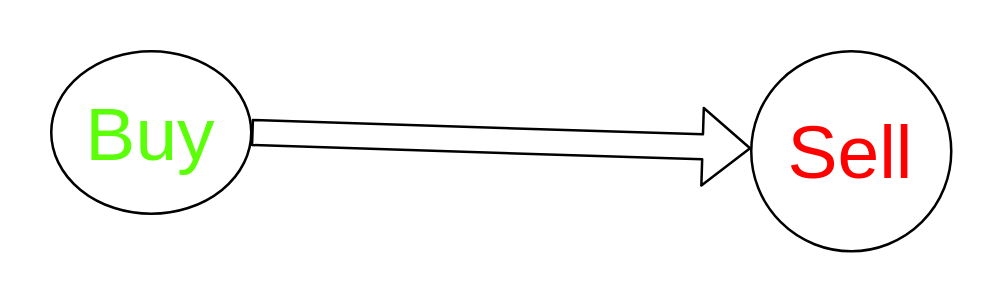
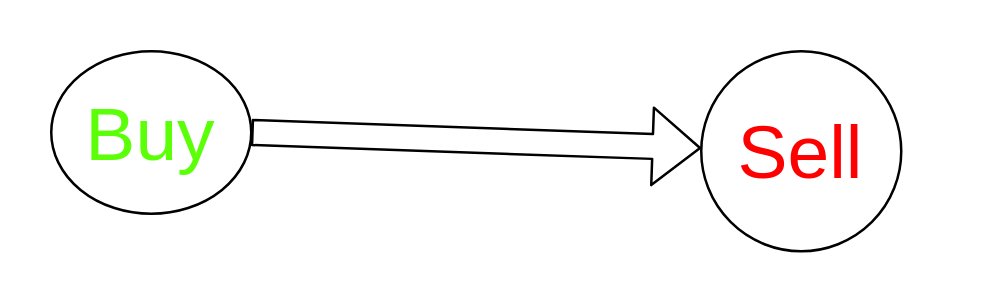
node "Sell": moved (851, 151) -> (801, 151)
